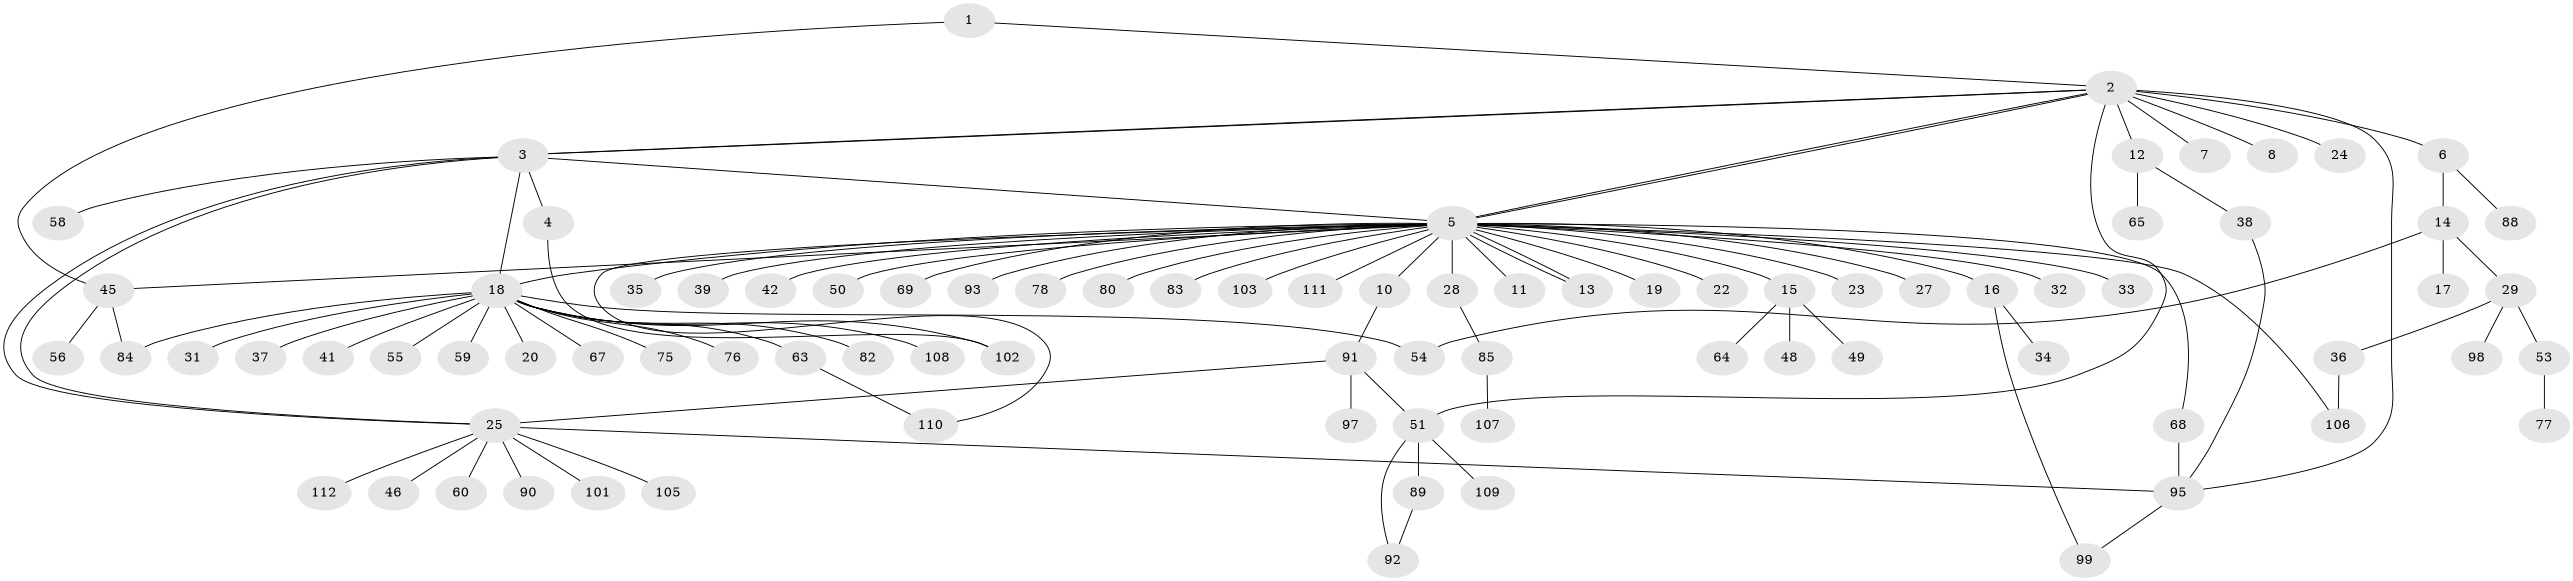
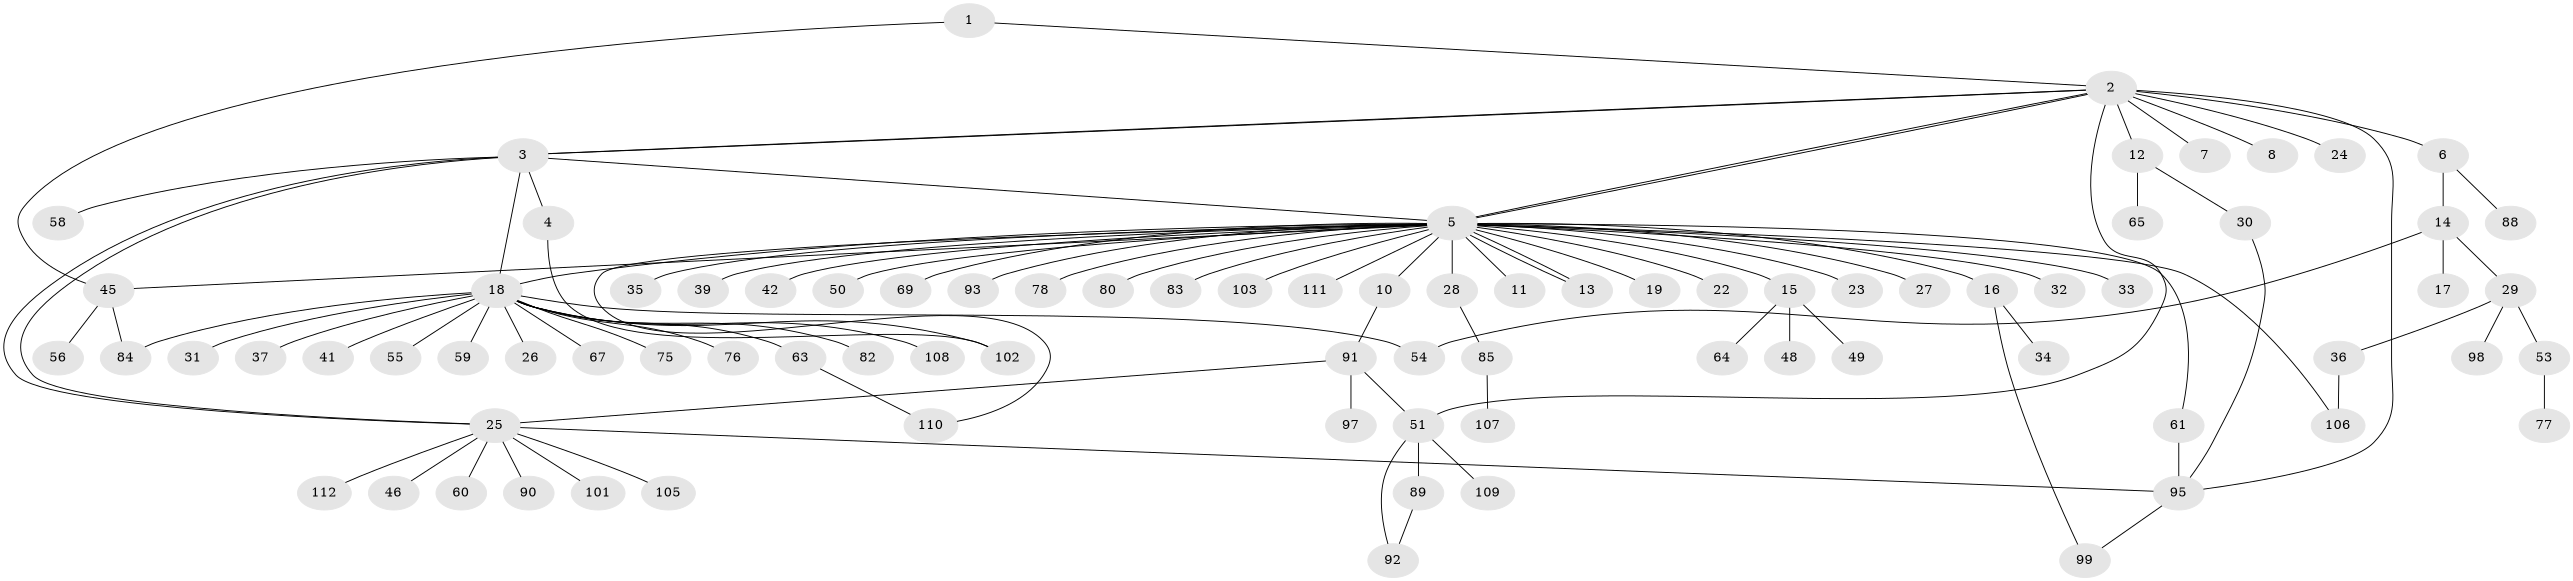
node "38": label "38" -> "30"
node "20": label "20" -> "26"
node "68": label "68" -> "61"
